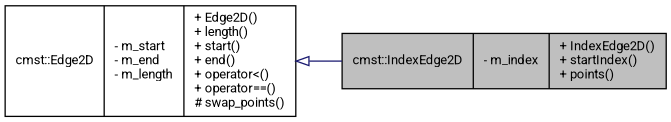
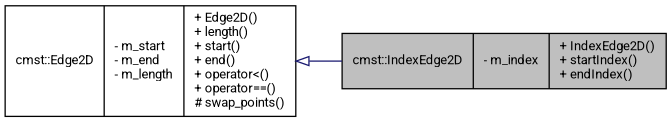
node "cmst::IndexEdge2D": text "+ points()" -> "+ endIndex()"
